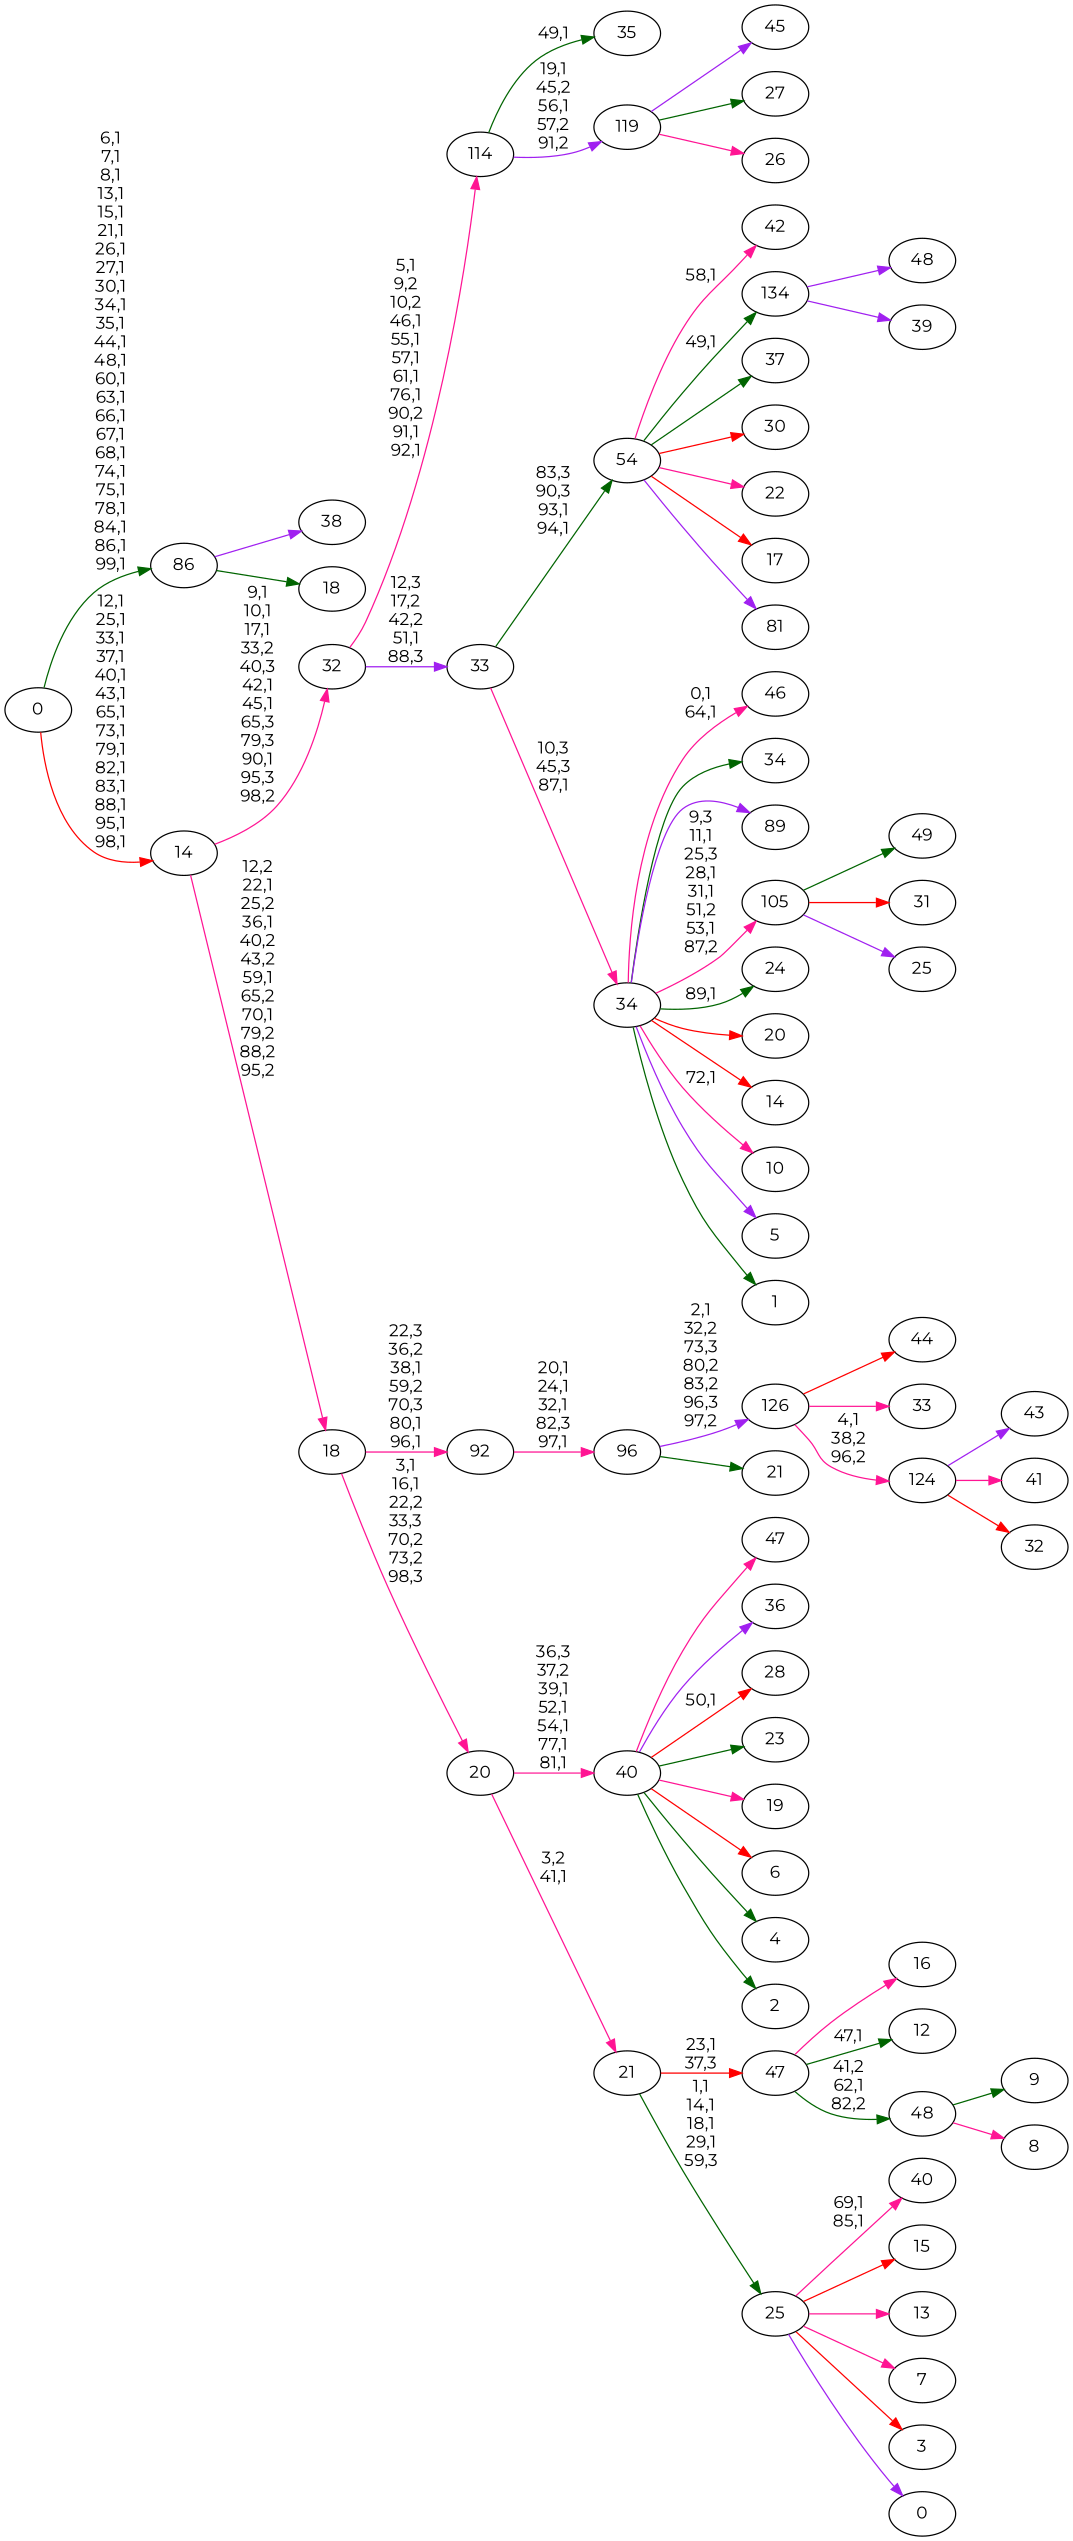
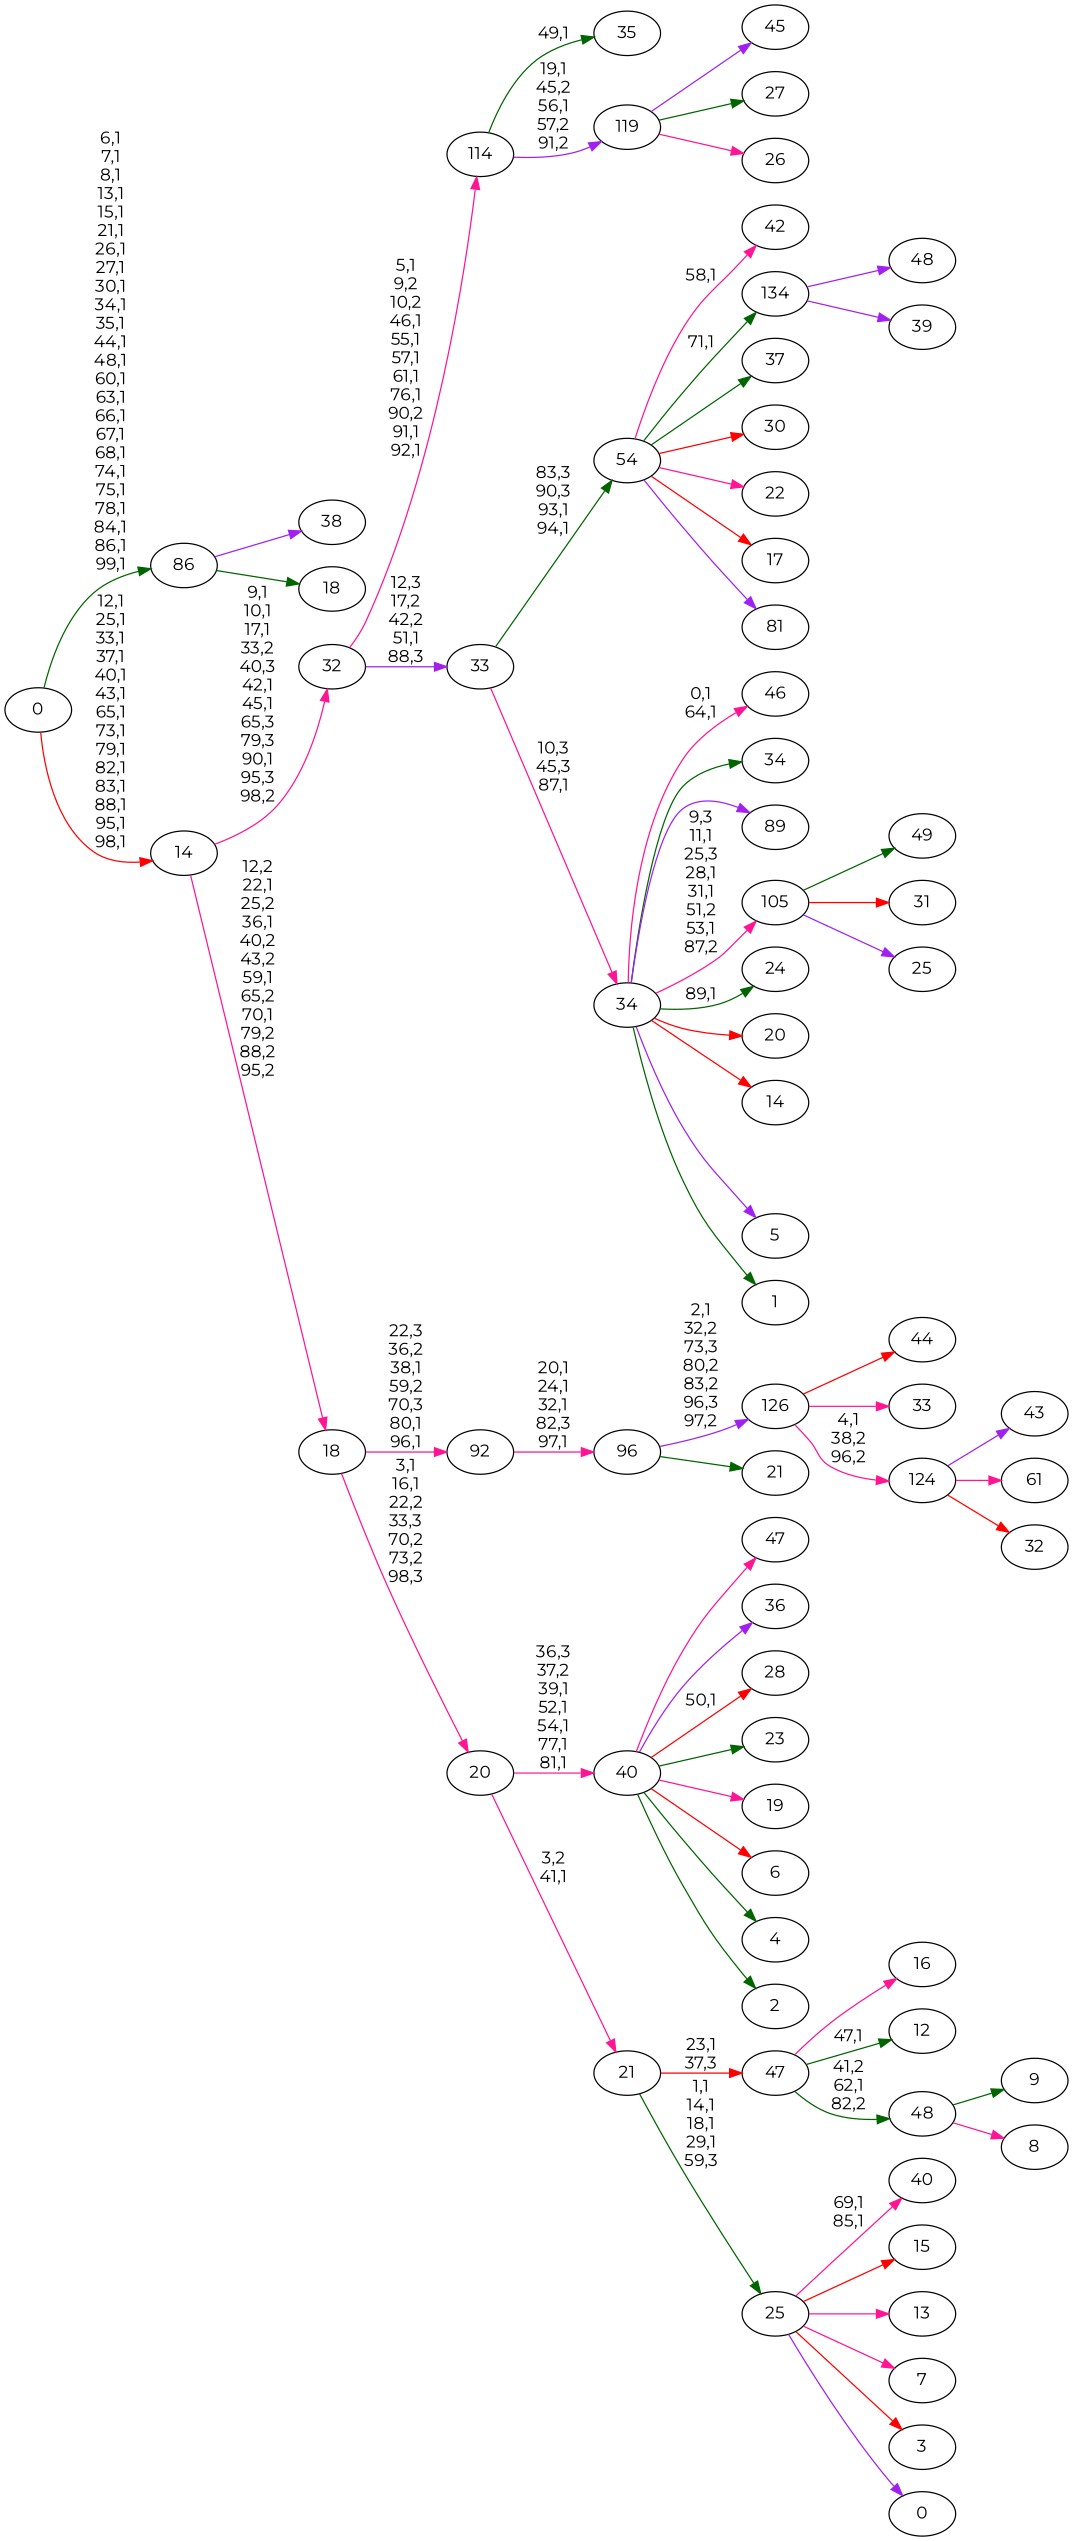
edge "54" -> "134": label "49,1" -> "71,1"
node "10": removed
node "41": label "41" -> "61"
